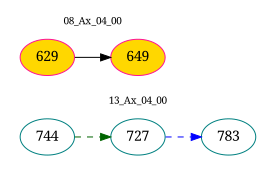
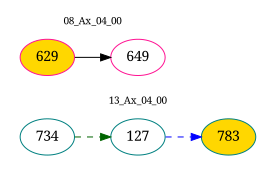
node "649": fillcolor gold -> white
node "744": label "744" -> "734"
node "727": label "727" -> "127"
node "783": fillcolor white -> gold
